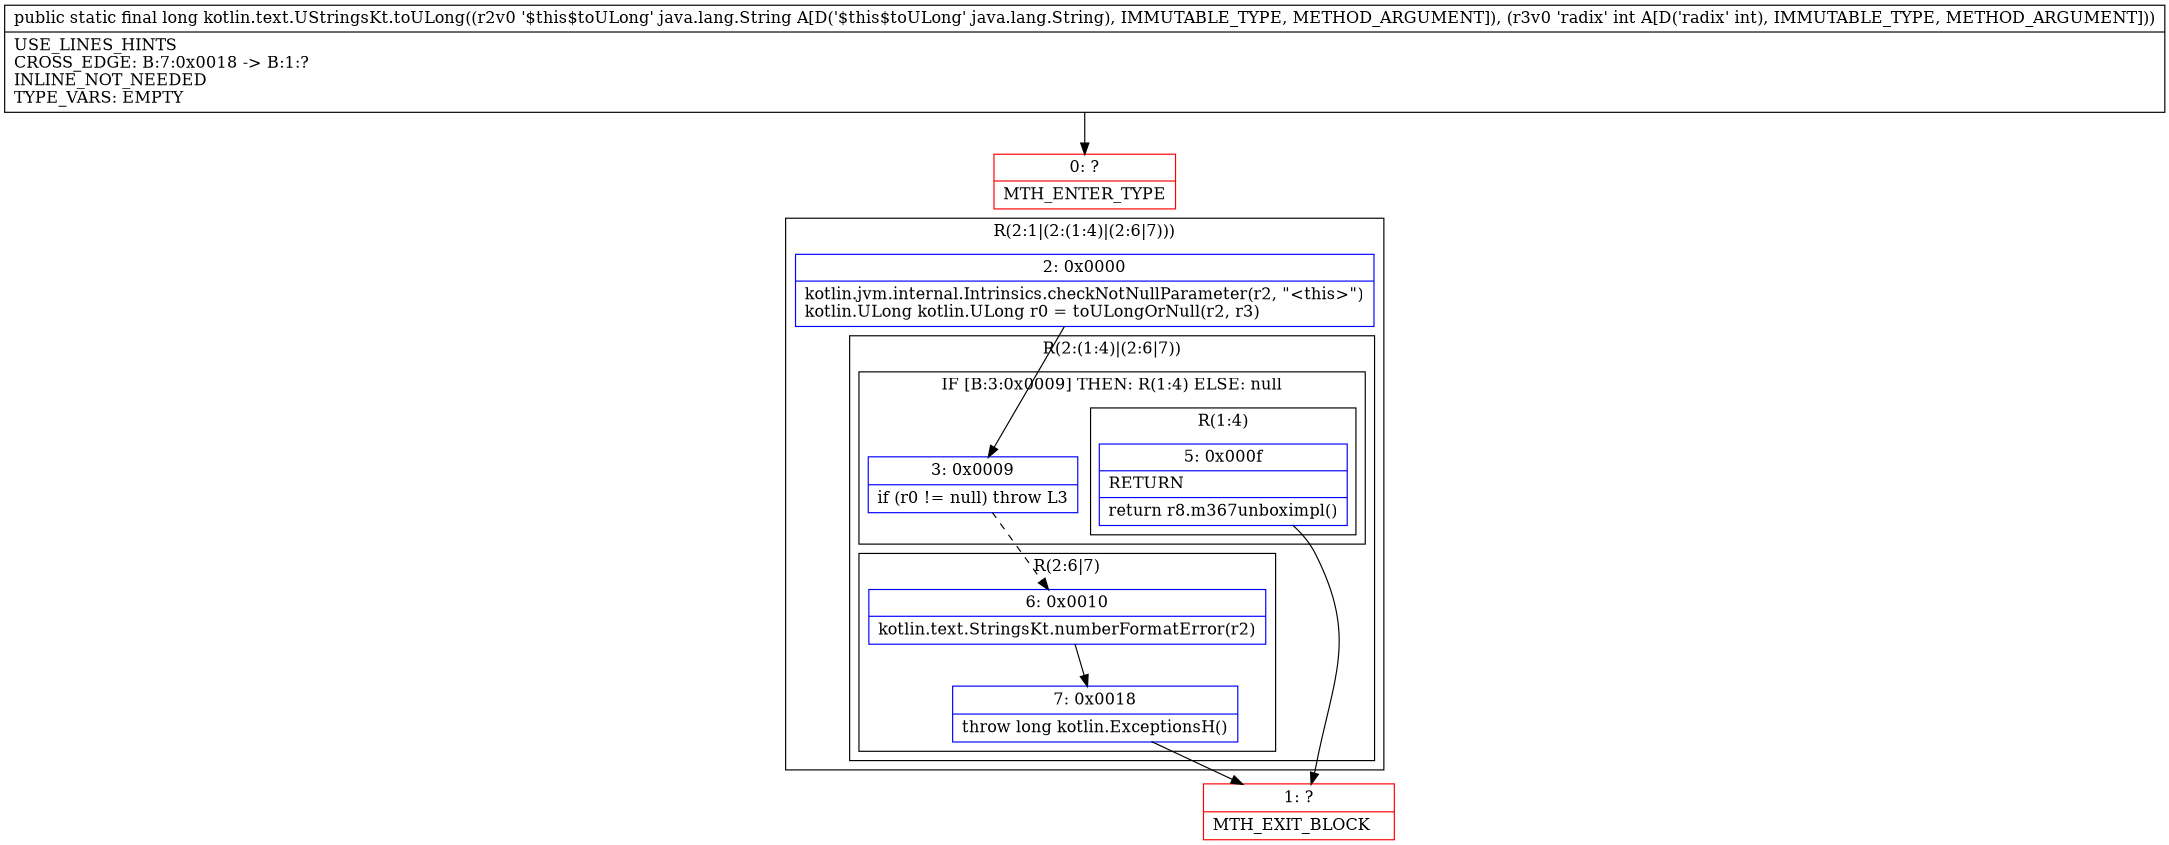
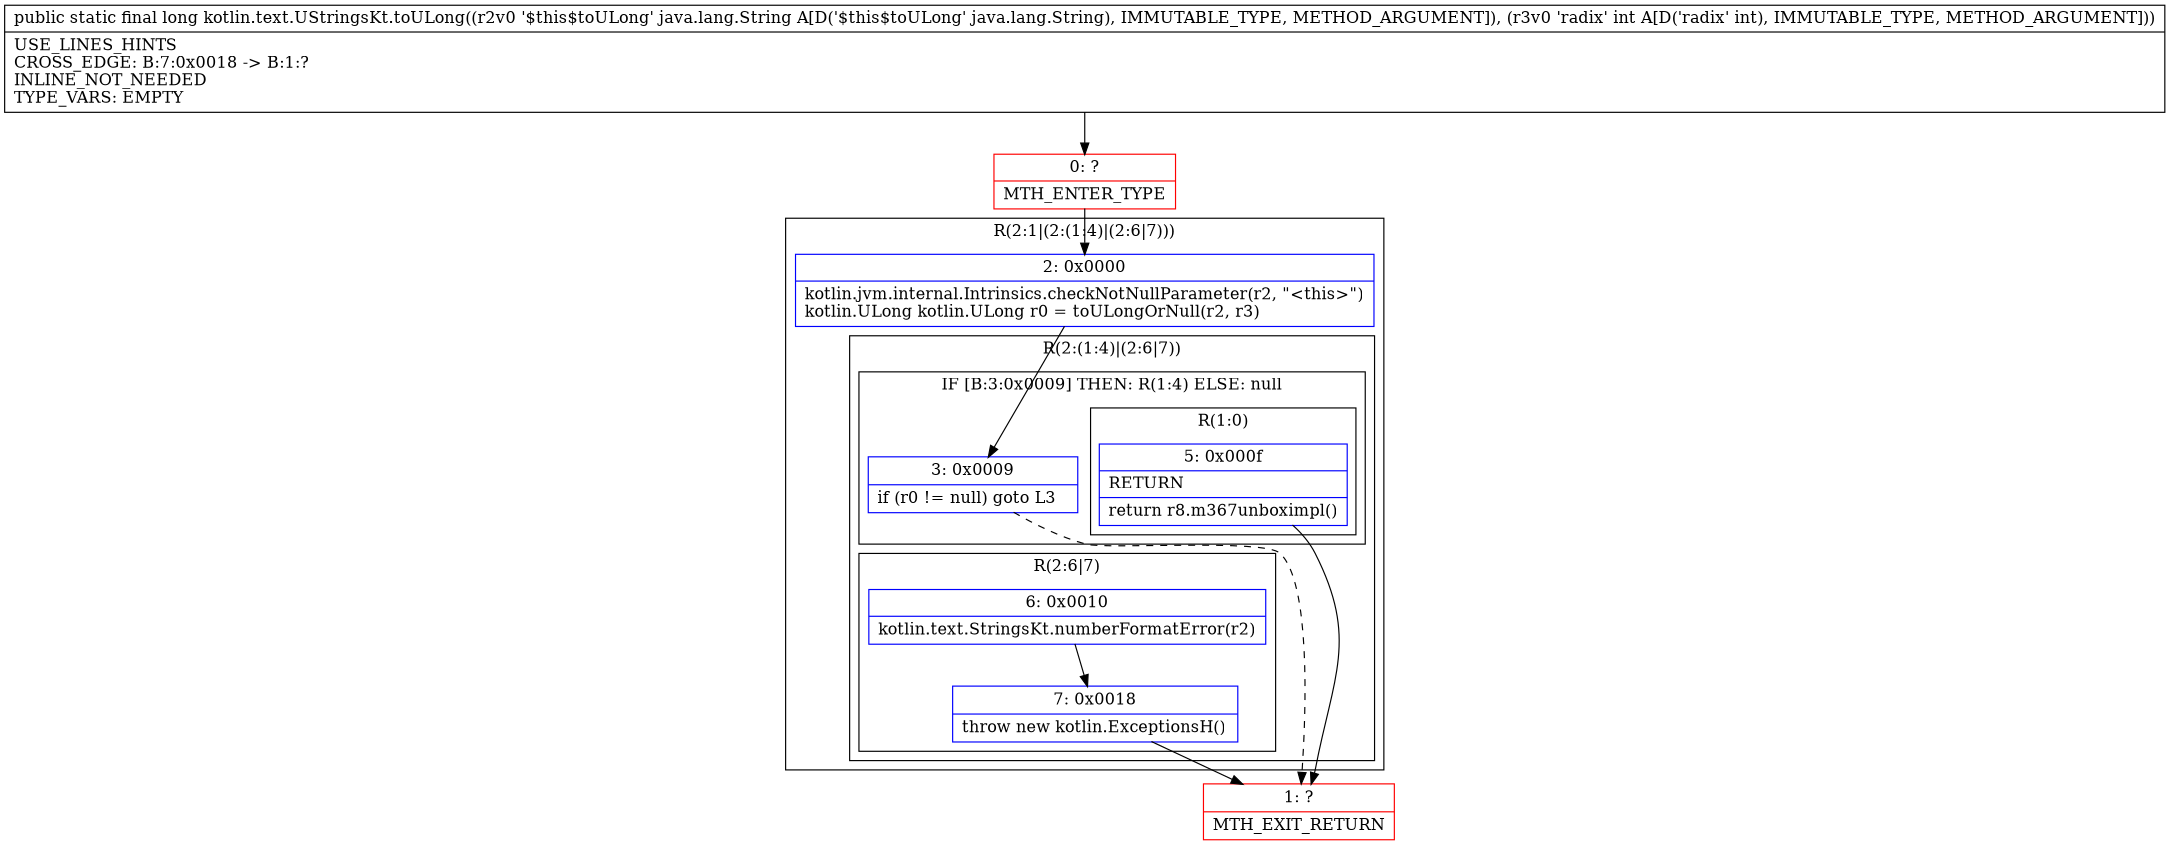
edge "0: ?" -> "2: 0x0000": added
cluster "R(1:4)": label "R(1:4)" -> "R(1:0)"
node "3: 0x0009": text "if (r0 != null) throw L3" -> "if (r0 != null) goto L3"
edge "3: 0x0009" -> "6: 0x0010": now "3: 0x0009" -> "1: ?"
node "7: 0x0018": text "throw long kotlin.ExceptionsH()" -> "throw new kotlin.ExceptionsH()"
node "1: ?": text "MTH_EXIT_BLOCK" -> "MTH_EXIT_RETURN"
